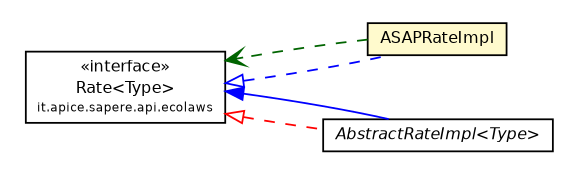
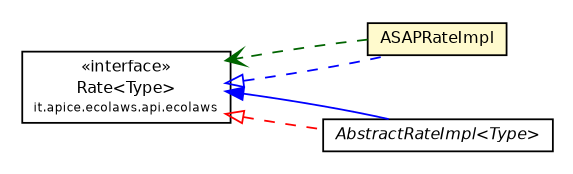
node "Rate<Type>": text "it.apice.sapere.api.ecolaws" -> "it.apice.ecolaws.api.ecolaws"
